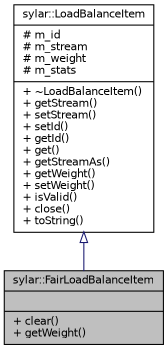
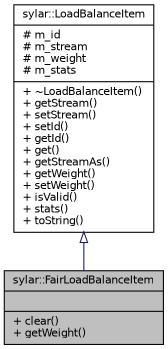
node "sylar::LoadBalanceItem": text "+ close()" -> "+ stats()"
